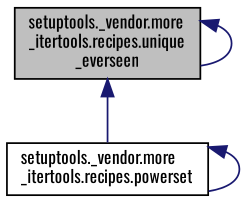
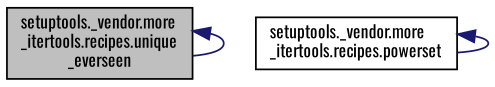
edge "setuptools._vendor.more _itertools.recipes.powerset" -> "setuptools._vendor.more _itertools.recipes.unique _everseen": removed
